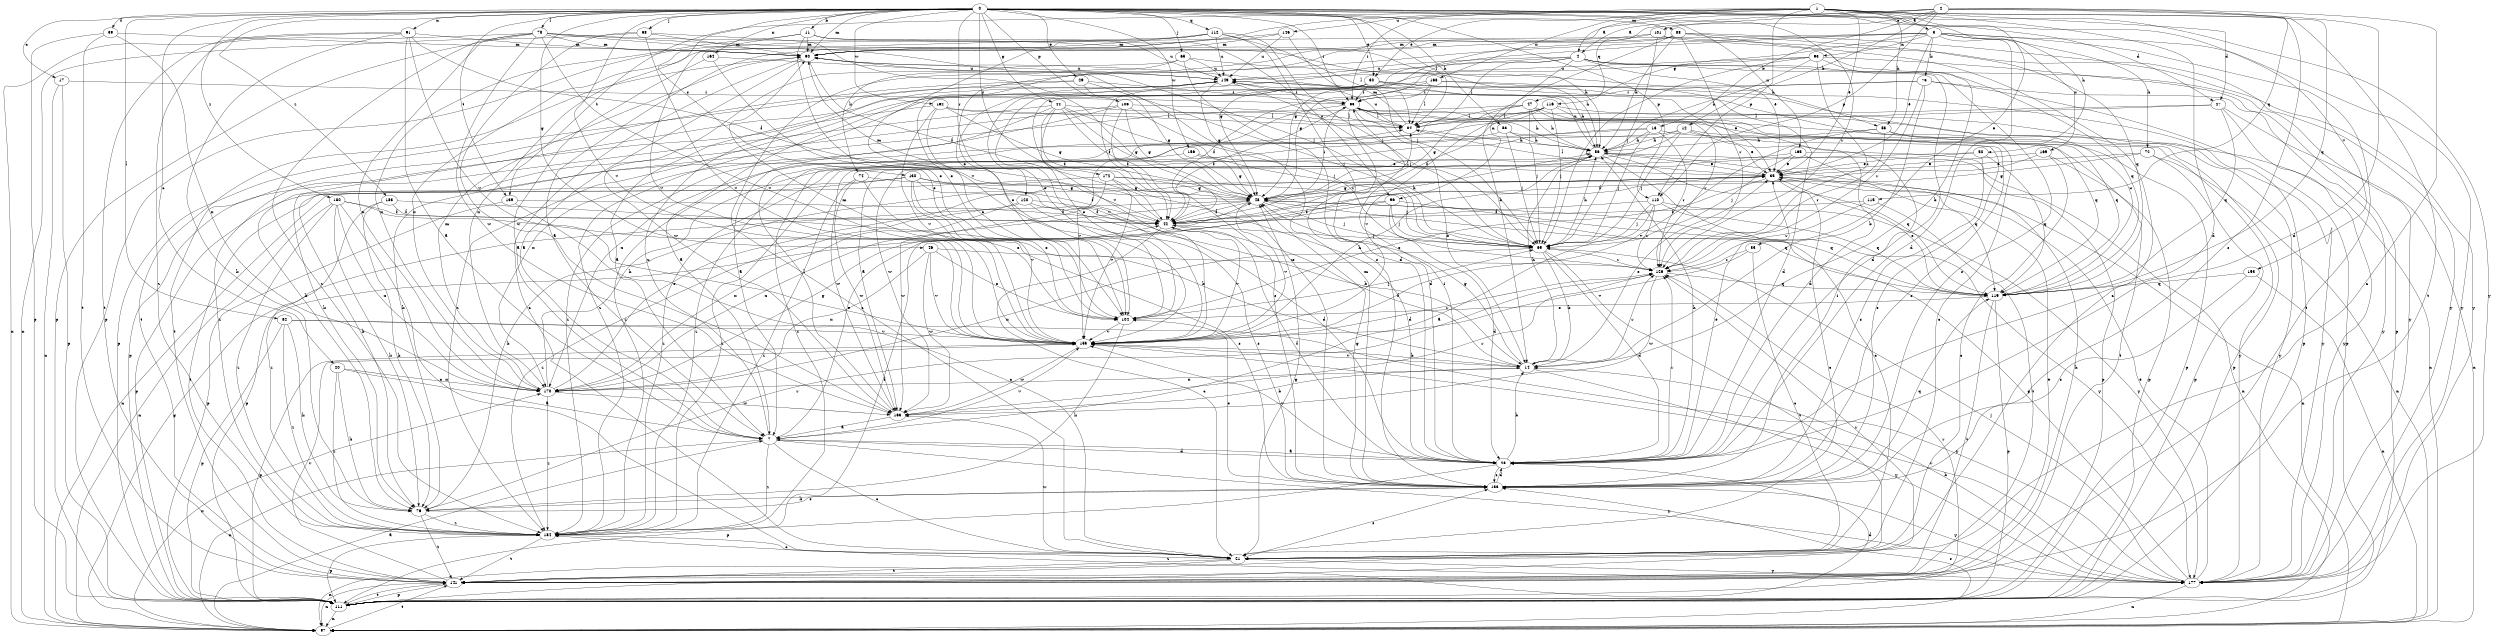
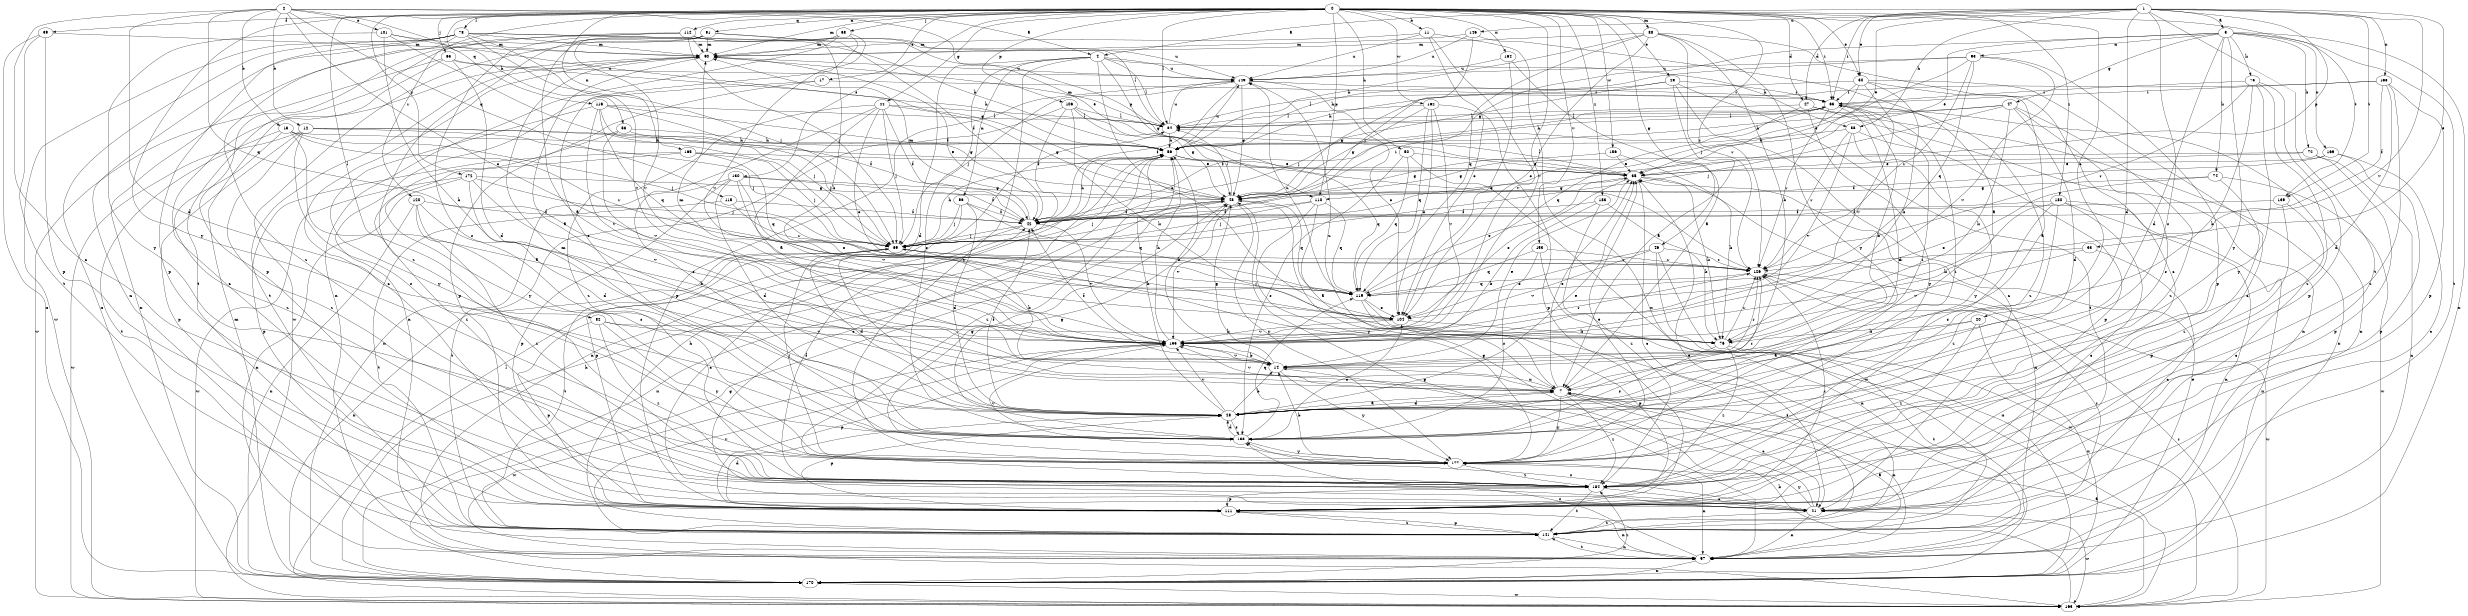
edge "11" -> "96": removed, label "s"
edge "13" -> "163": now "13" -> "7"
edge "110" -> "126": now "153" -> "126"
edge "29" -> "21": added, label "c"
edge "14" -> "170": now "14" -> "7"
edge "133" -> "76": removed, label "k"
